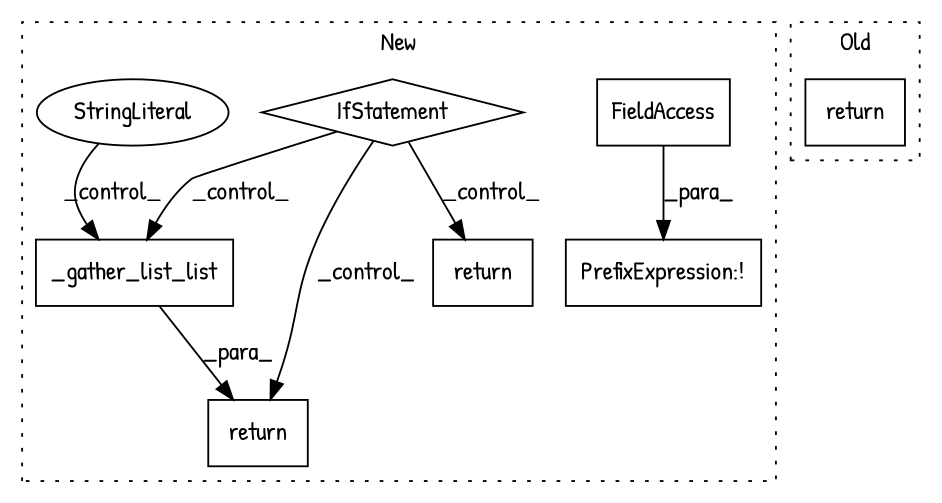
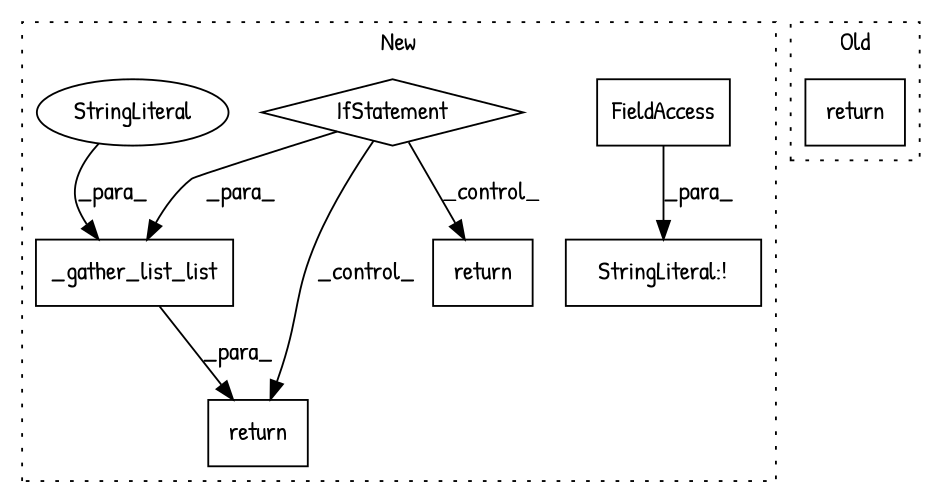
edge "StringLiteral" -> "_gather_list_list": label "_control_" -> "_para_"
edge "IfStatement" -> "_gather_list_list": label "_control_" -> "_para_"
node "PrefixExpression:!": label "PrefixExpression:!" -> "StringLiteral:!"
